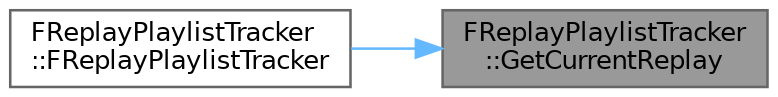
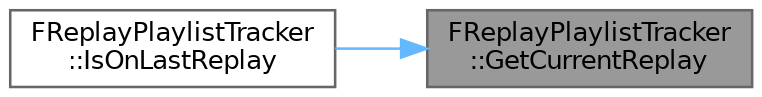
node "FReplayPlaylistTracker ::FReplayPlaylistTracker": label "FReplayPlaylistTracker ::FReplayPlaylistTracker" -> "FReplayPlaylistTracker ::IsOnLastReplay"
